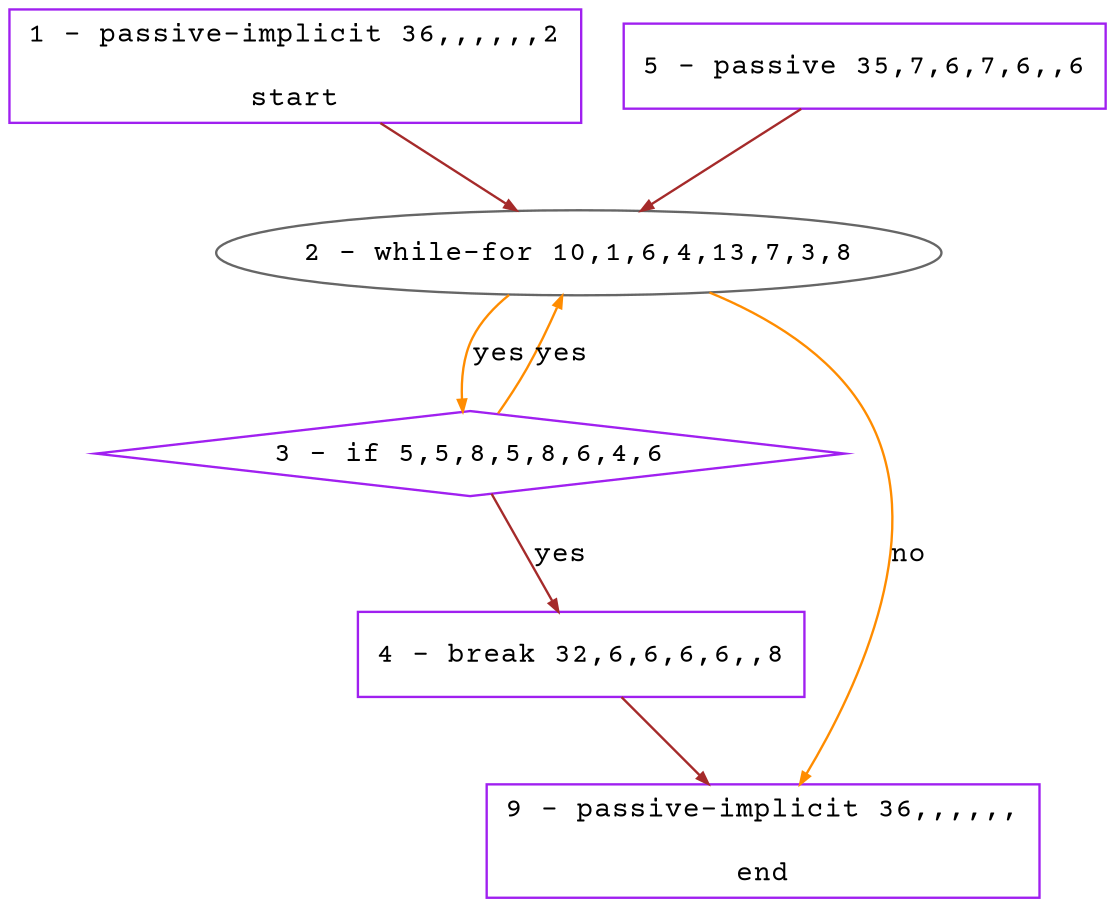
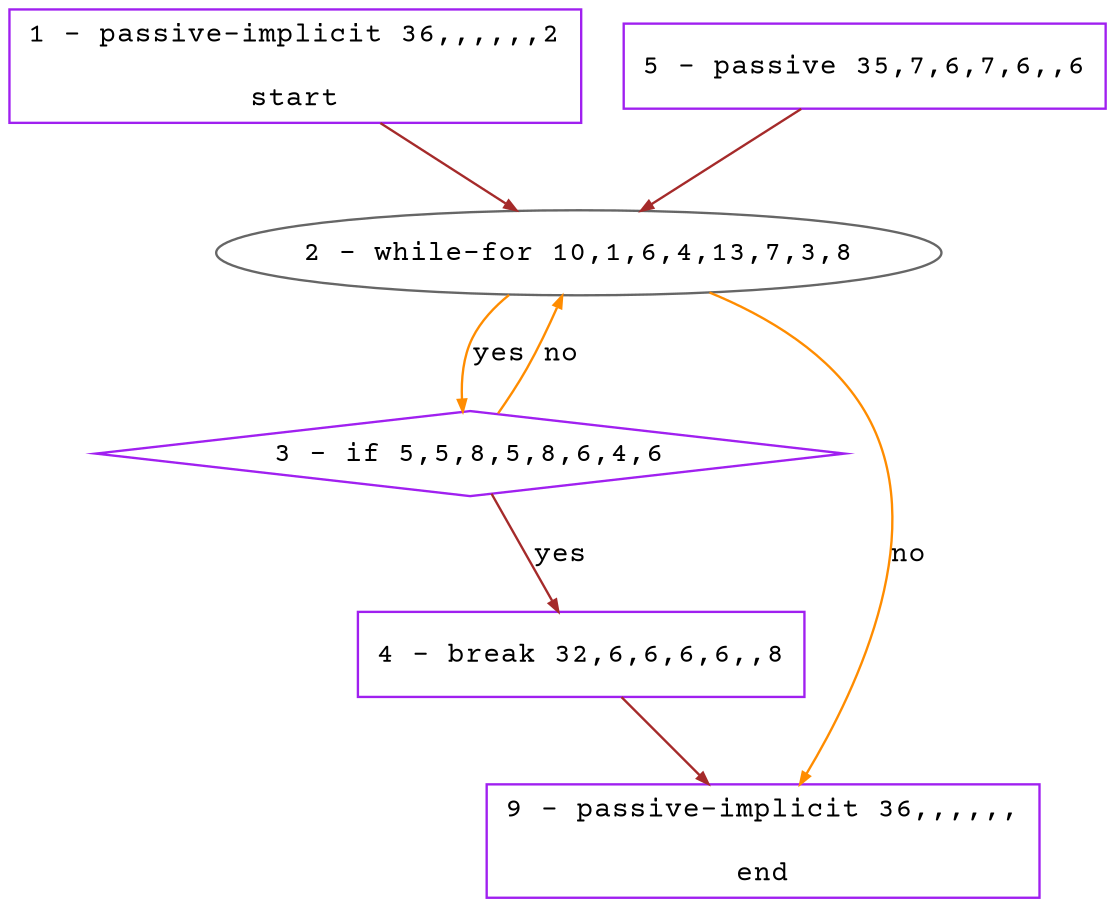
edge "3 - if 5,5,8,5,8,6,4,6" -> "2 - while-for 10,1,6,4,13,7,3,8": label "yes" -> "no"
